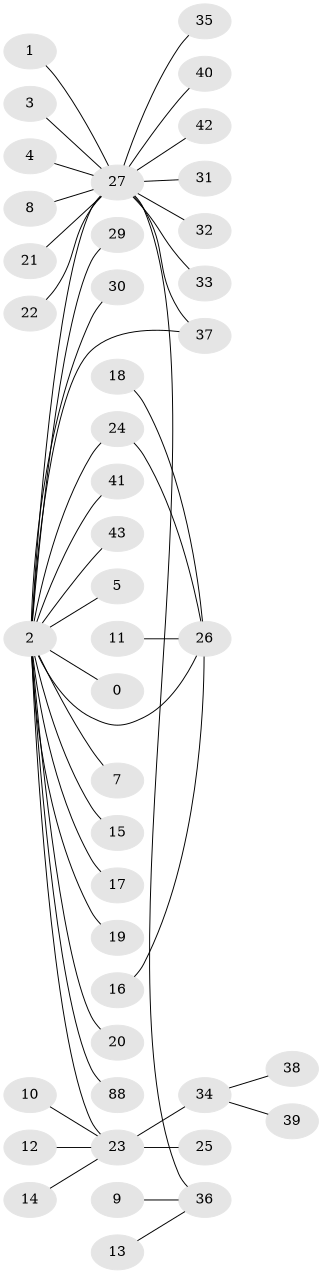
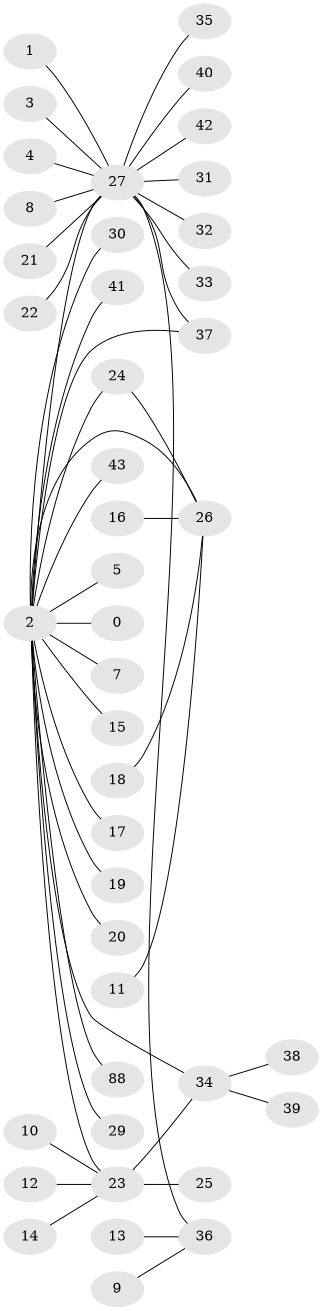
edge "2" -- "34": added
